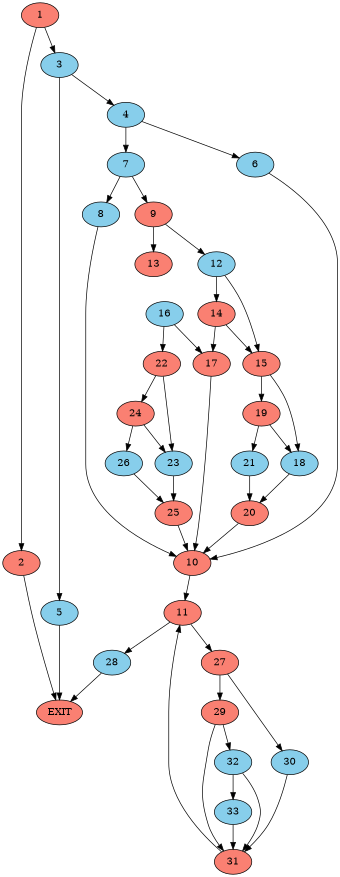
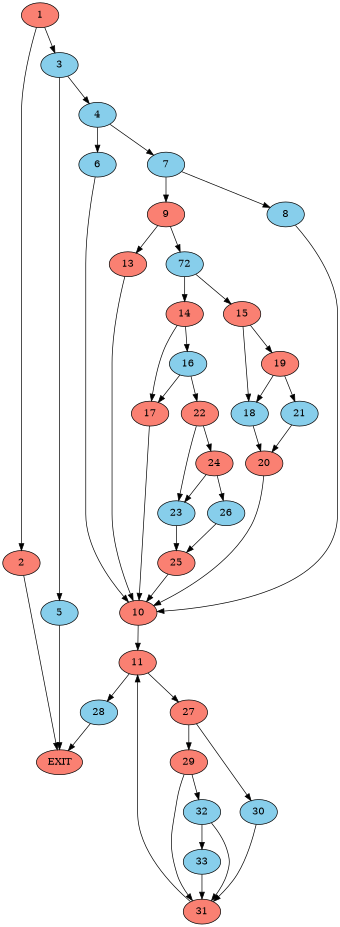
node "12": label "12" -> "72"
edge "14" -> "15": now "14" -> "16"
edge "13" -> "10": added
